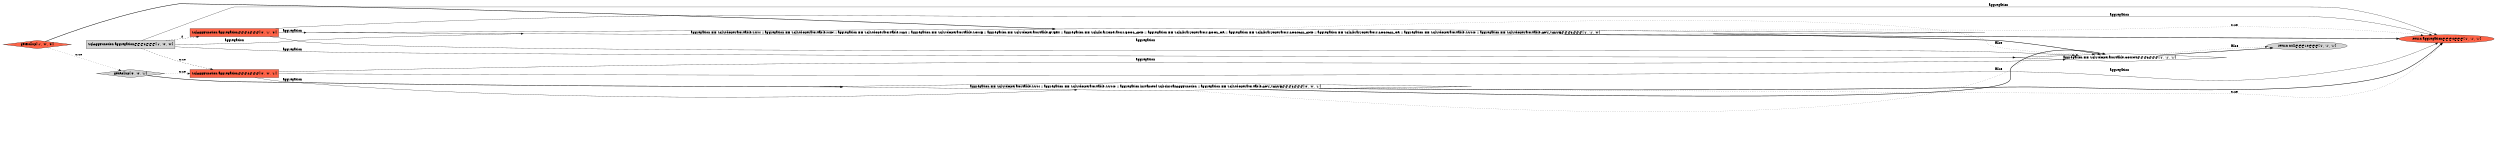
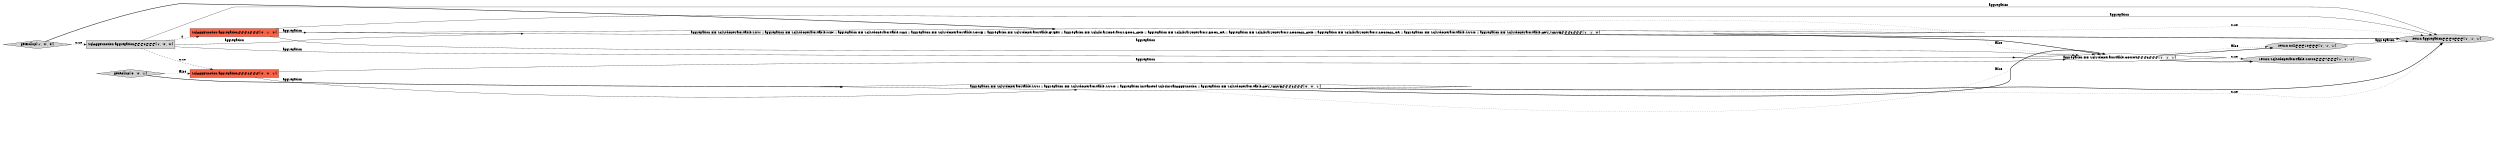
node "return aggregation@@@4@@@['1', '1', '1']": fillcolor tomato -> lightgray
node "getRollup['1', '0', '0']": fillcolor tomato -> lightgray
edge "getRollup['1', '0', '0']" -> "getRollup['0', '0', '1']": now "getRollup['1', '0', '0']" -> "SqlAggFunction aggregation@@@2@@@['1', '0', '0']"
node "return SqlStdOperatorTable.SUM0@@@7@@@['1', '1', '1']": added
edge "getRollup['0', '0', '1']" -> "SqlAggFunction aggregation@@@2@@@['0', '0', '1']": label "true" -> "false"
edge "SqlAggFunction aggregation@@@2@@@['0', '0', '1']" -> "return aggregation@@@4@@@['1', '1', '1']": now "return null@@@10@@@['1', '1', '1']" -> "return aggregation@@@4@@@['1', '1', '1']"
